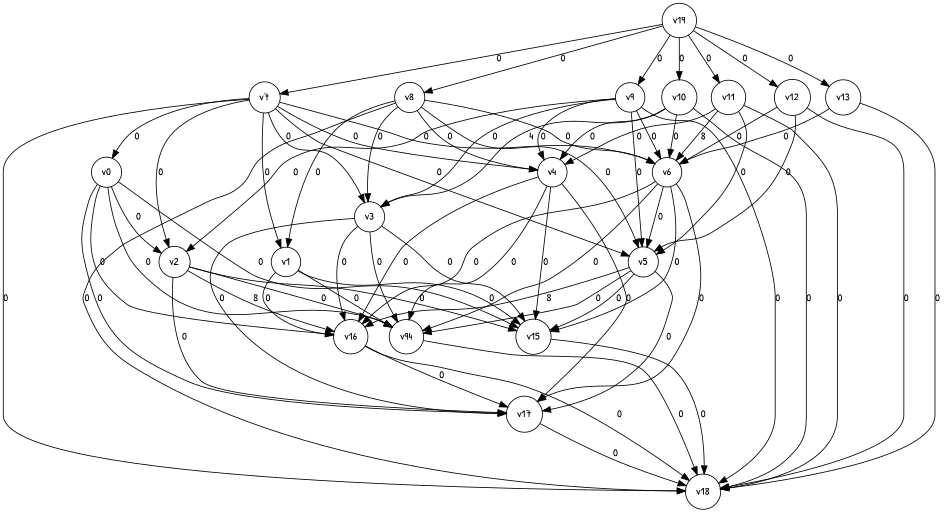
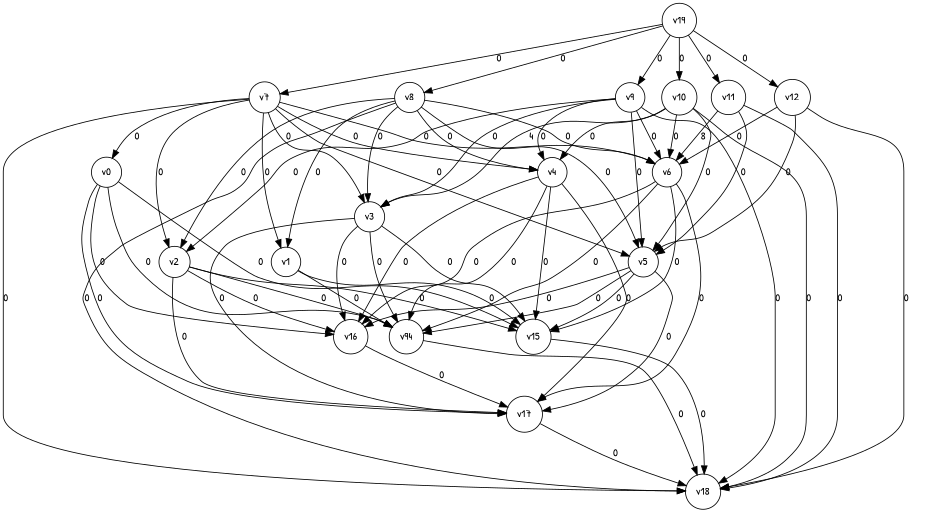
node "v13": removed
edge "v11" -> "v4": removed, label "0"
edge "v6" -> "v5": now "v10" -> "v5"
edge "v0" -> "v2": now "v8" -> "v2"
edge "v2" -> "v16": label "8" -> "0"
edge "v5" -> "v16": label "8" -> "0"
edge "v1" -> "v16": removed, label "0"
edge "v16" -> "v18": removed, label "0"
